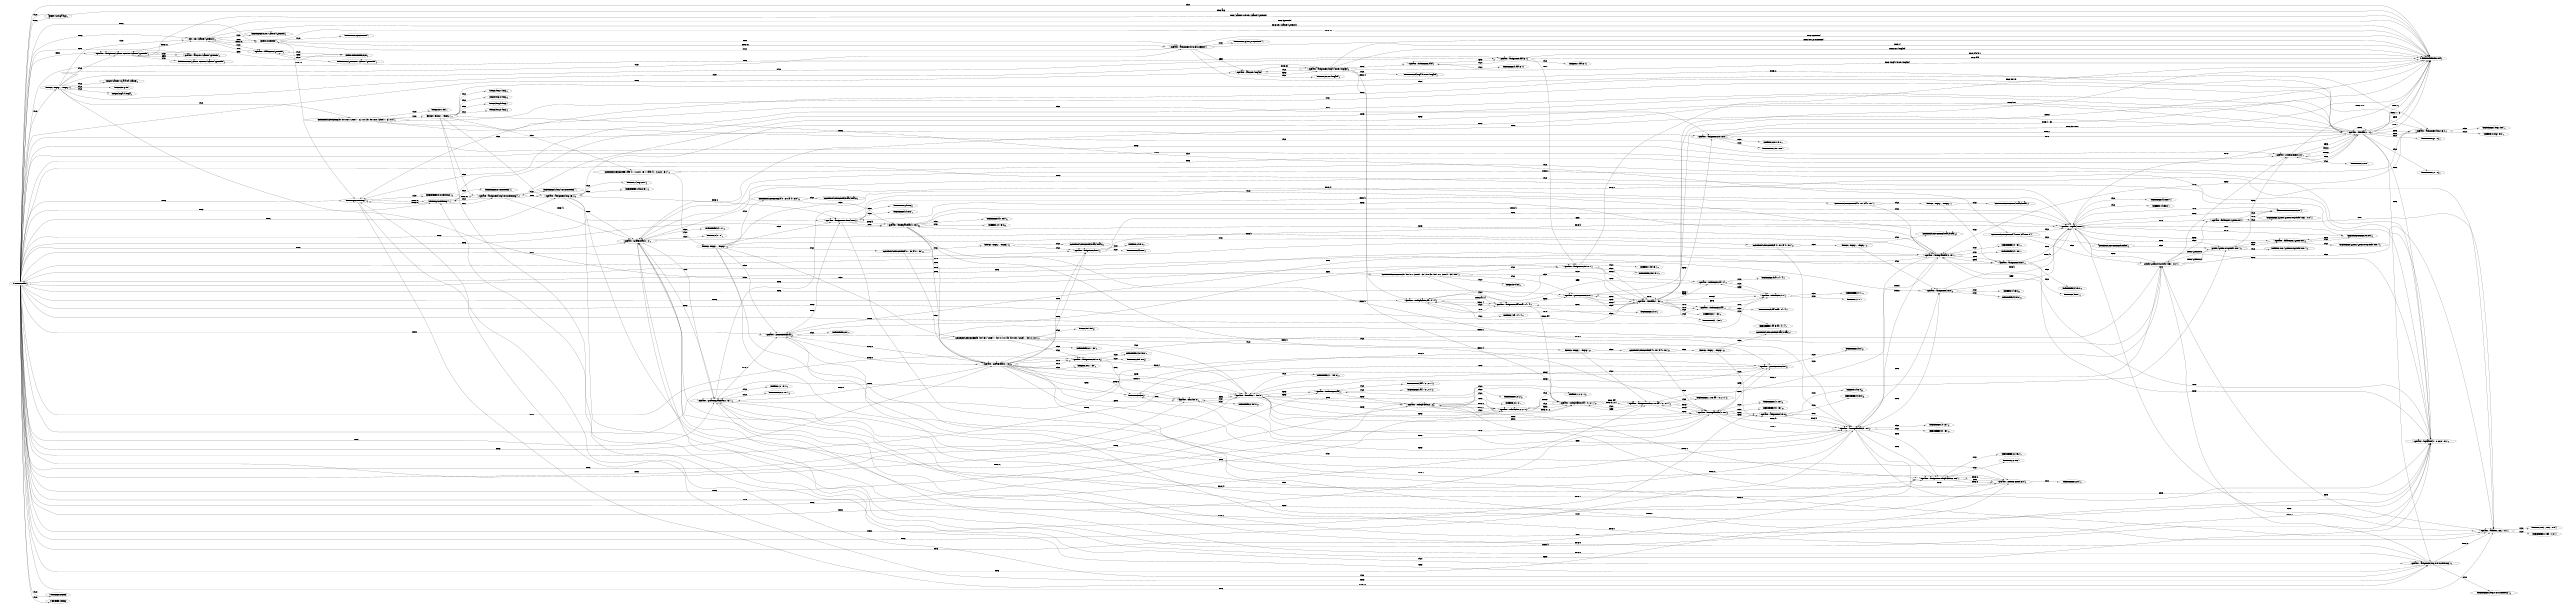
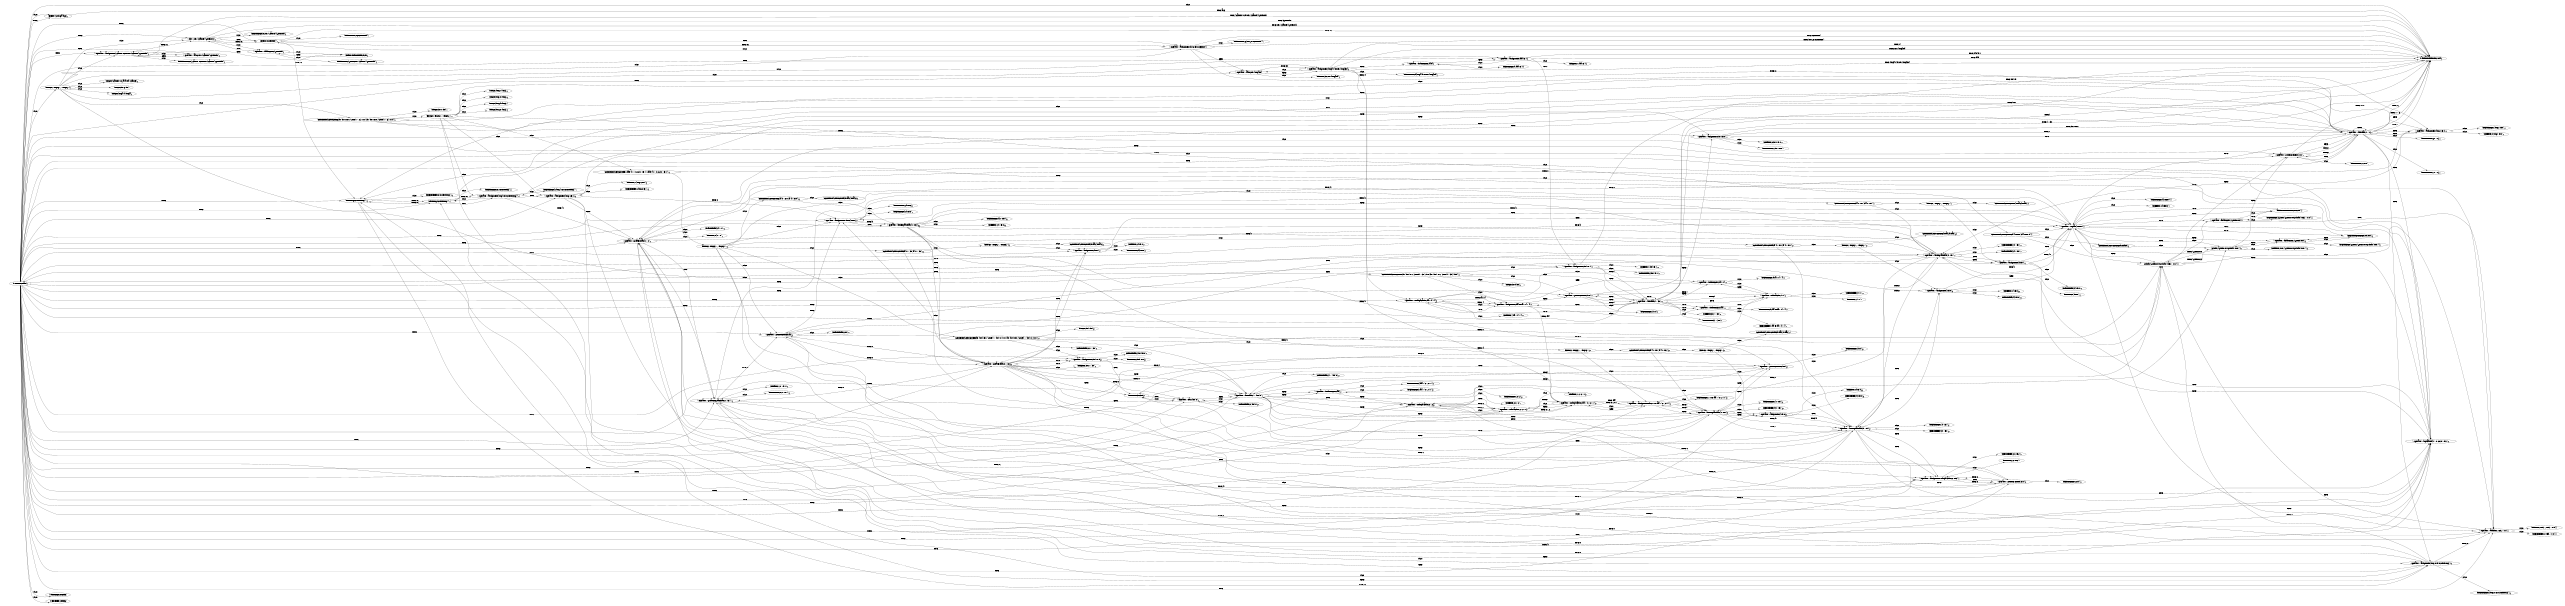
edge "(<operator>.cast,(int) n)" -> "(TYPE_REF,int,int)": added, label "AST:"
edge "(<operator>.assignmentMinus,k -= c)" -> "(<operator>.postIncrement,c++)": reversed
